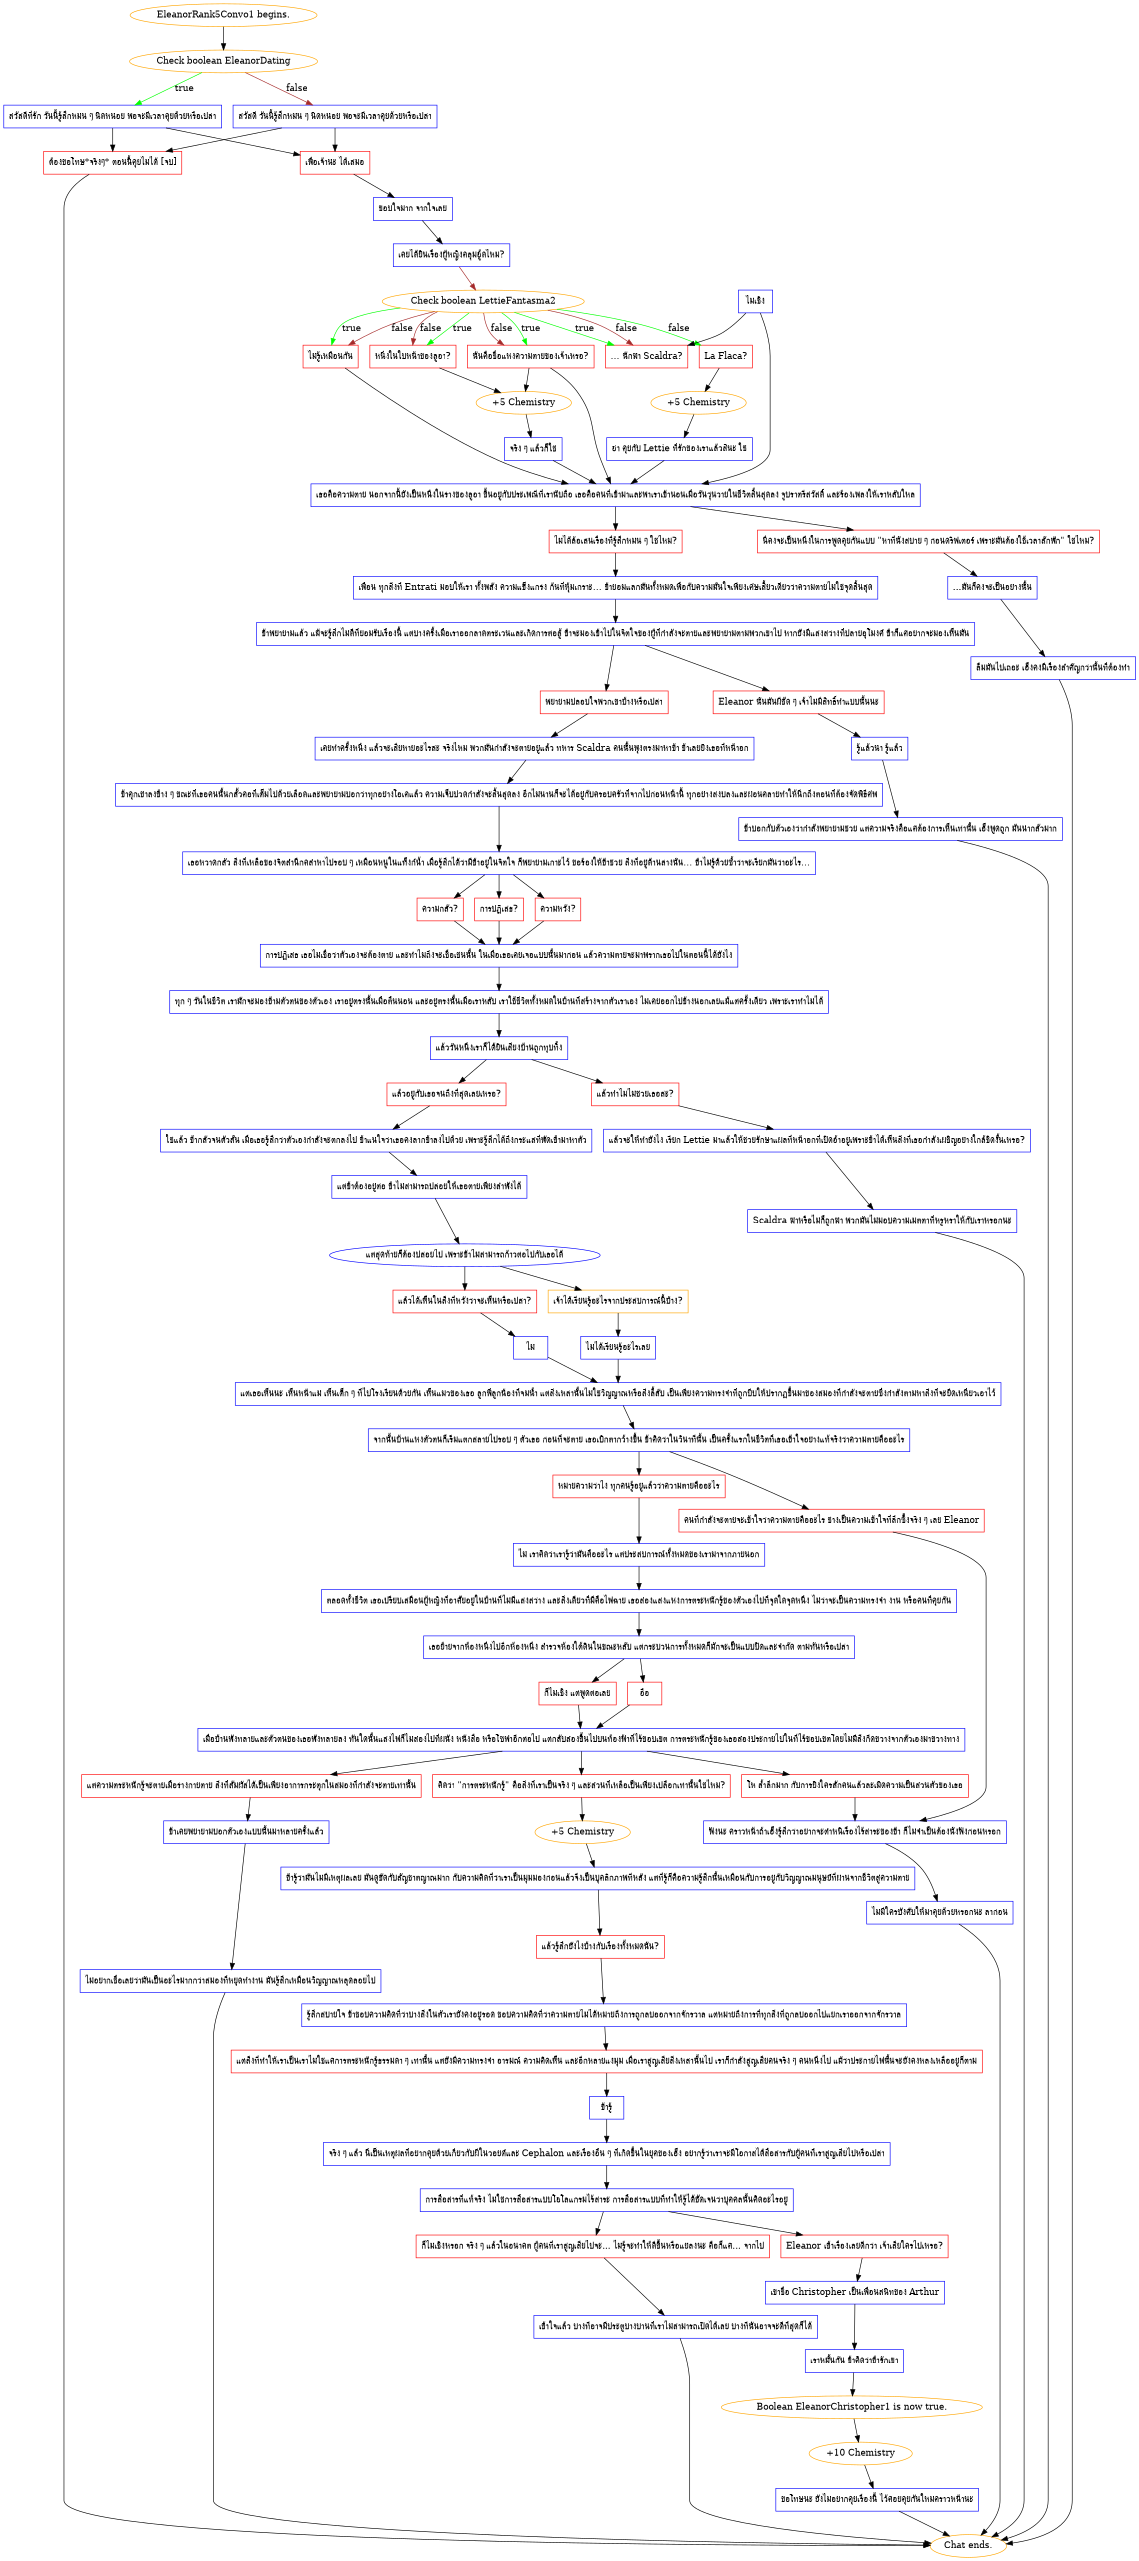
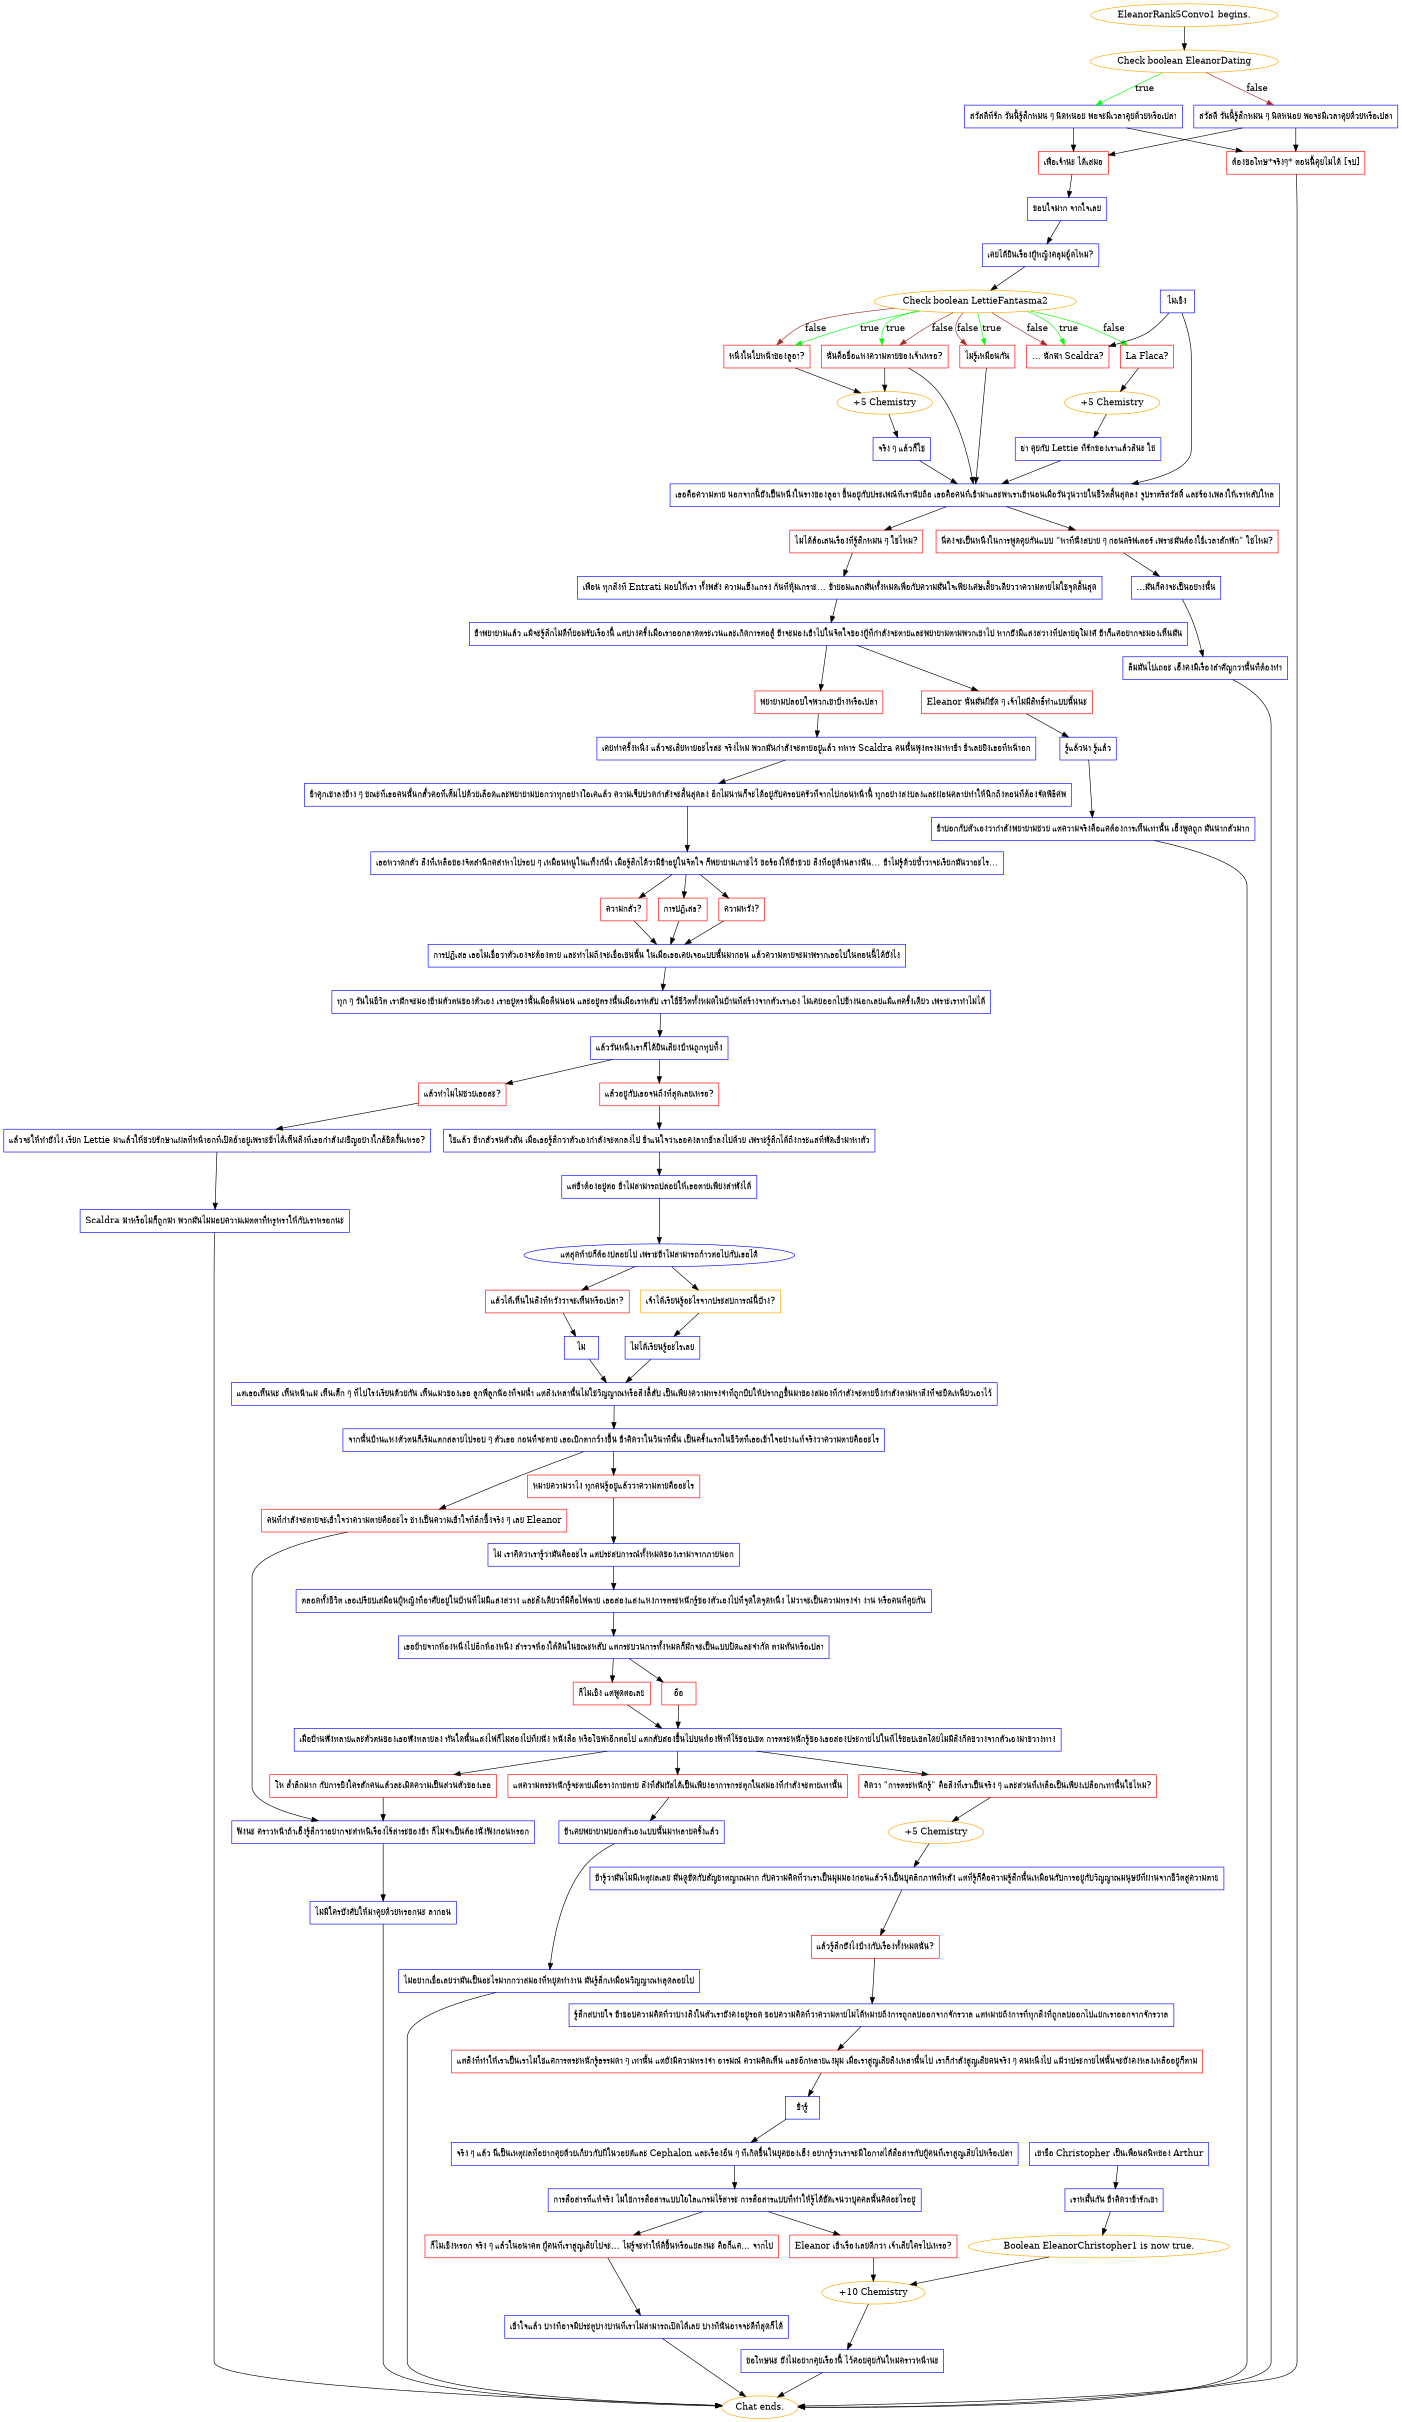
edge "เคยได้ยินเรื่องผู้หญิงคลุมฮู้ดไหม?" -> "Check boolean LettieFantasma2": color brown -> black
edge "Eleanor เข้าเรื่องเลยดีกว่า เจ้าเสียใครไปเหรอ?" -> "เขาชื่อ Christopher เป็นเพื่อนสนิทของ Arthur": now "Eleanor เข้าเรื่องเลยดีกว่า เจ้าเสียใครไปเหรอ?" -> "+10 Chemistry"
